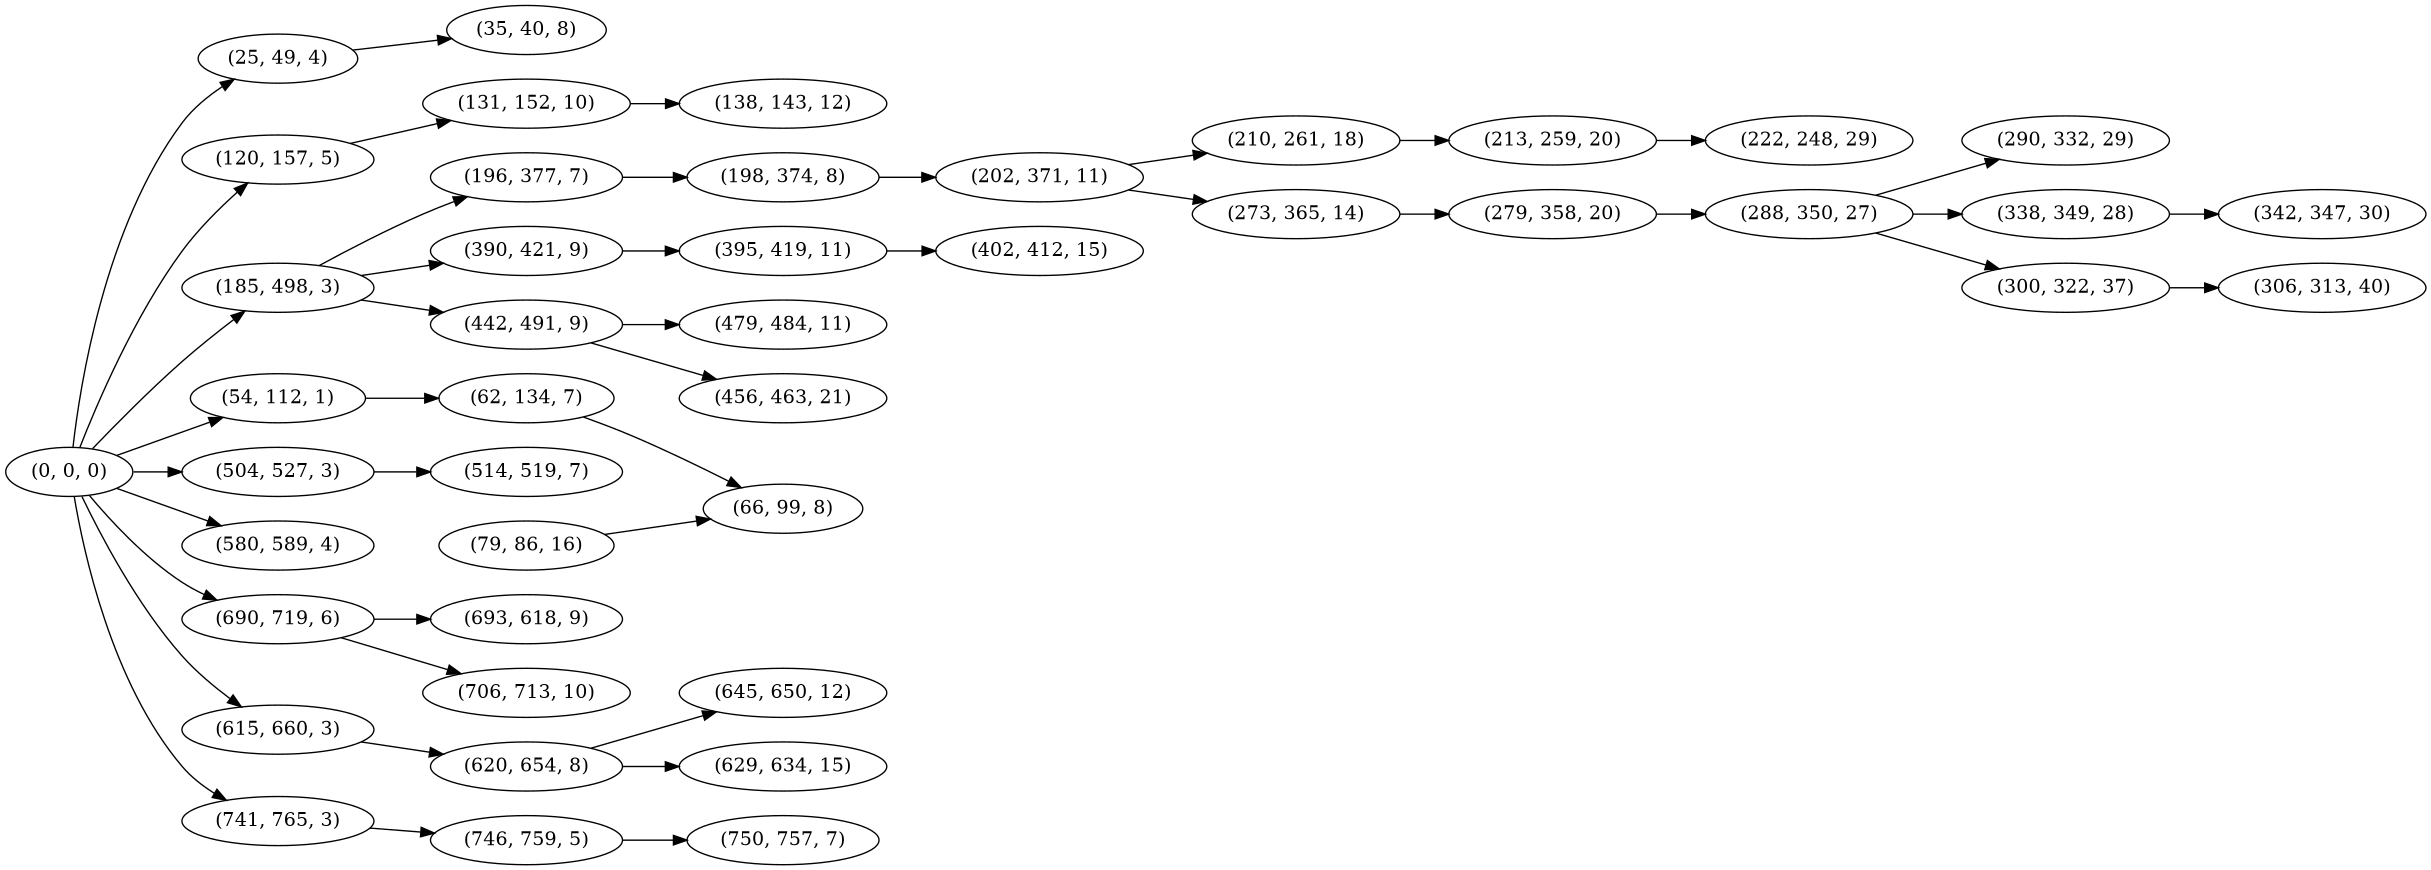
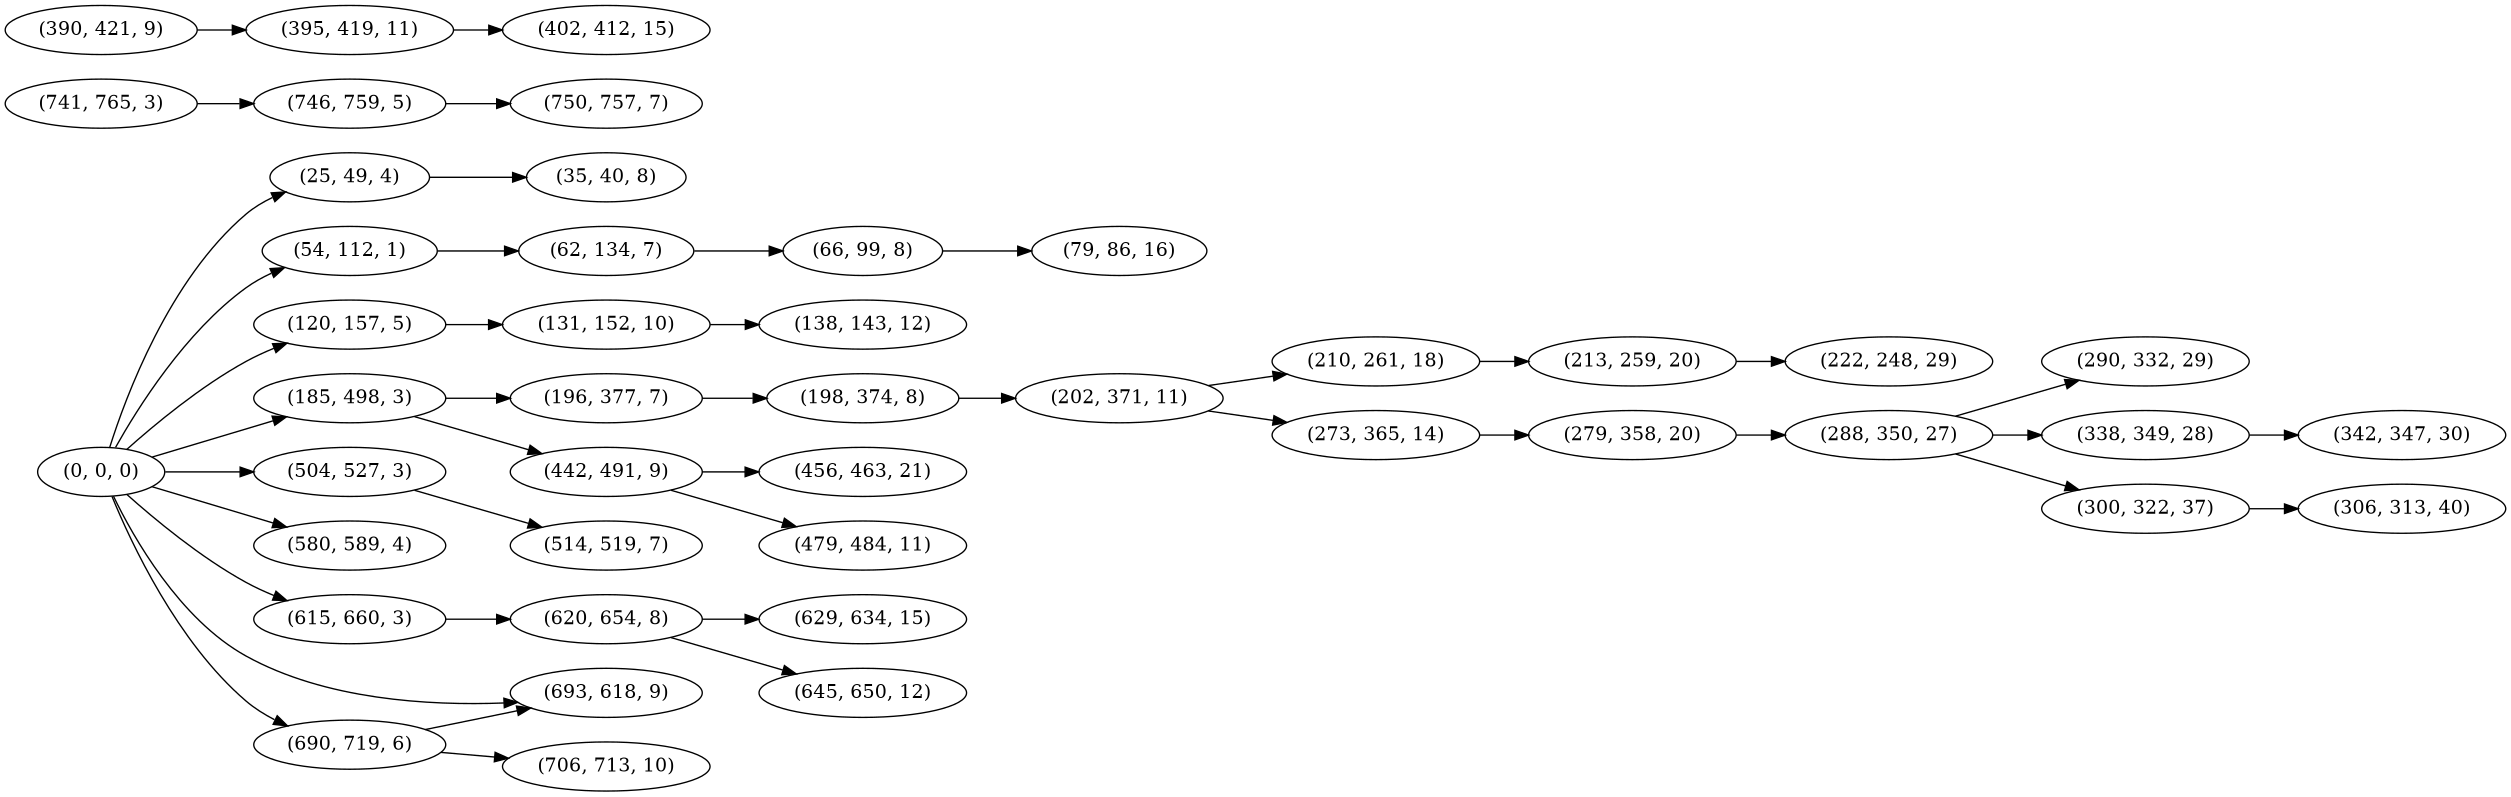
edge "(185, 498, 3)" -> "(390, 421, 9)": removed
edge "(79, 86, 16)" -> "(66, 99, 8)": reversed
edge "(0, 0, 0)" -> "(741, 765, 3)": now "(0, 0, 0)" -> "(693, 618, 9)"
